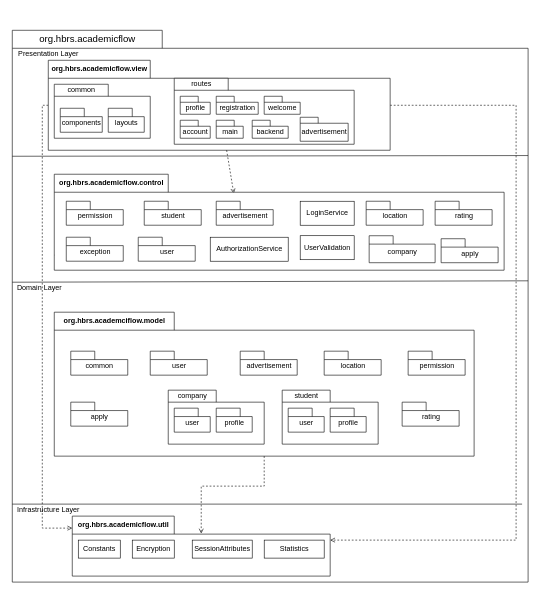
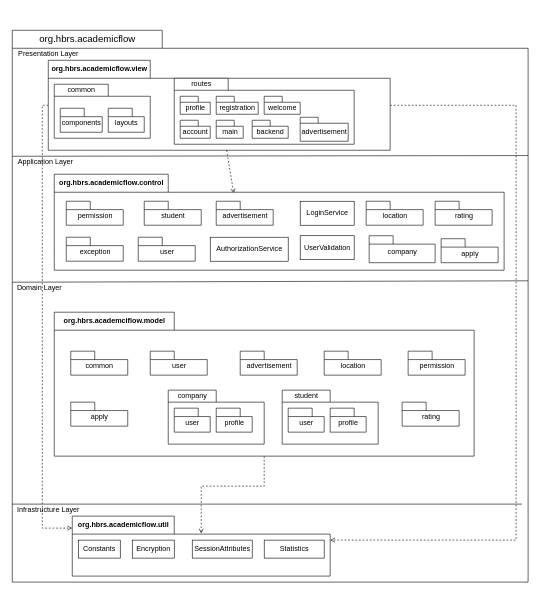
node "Application Layer": added
